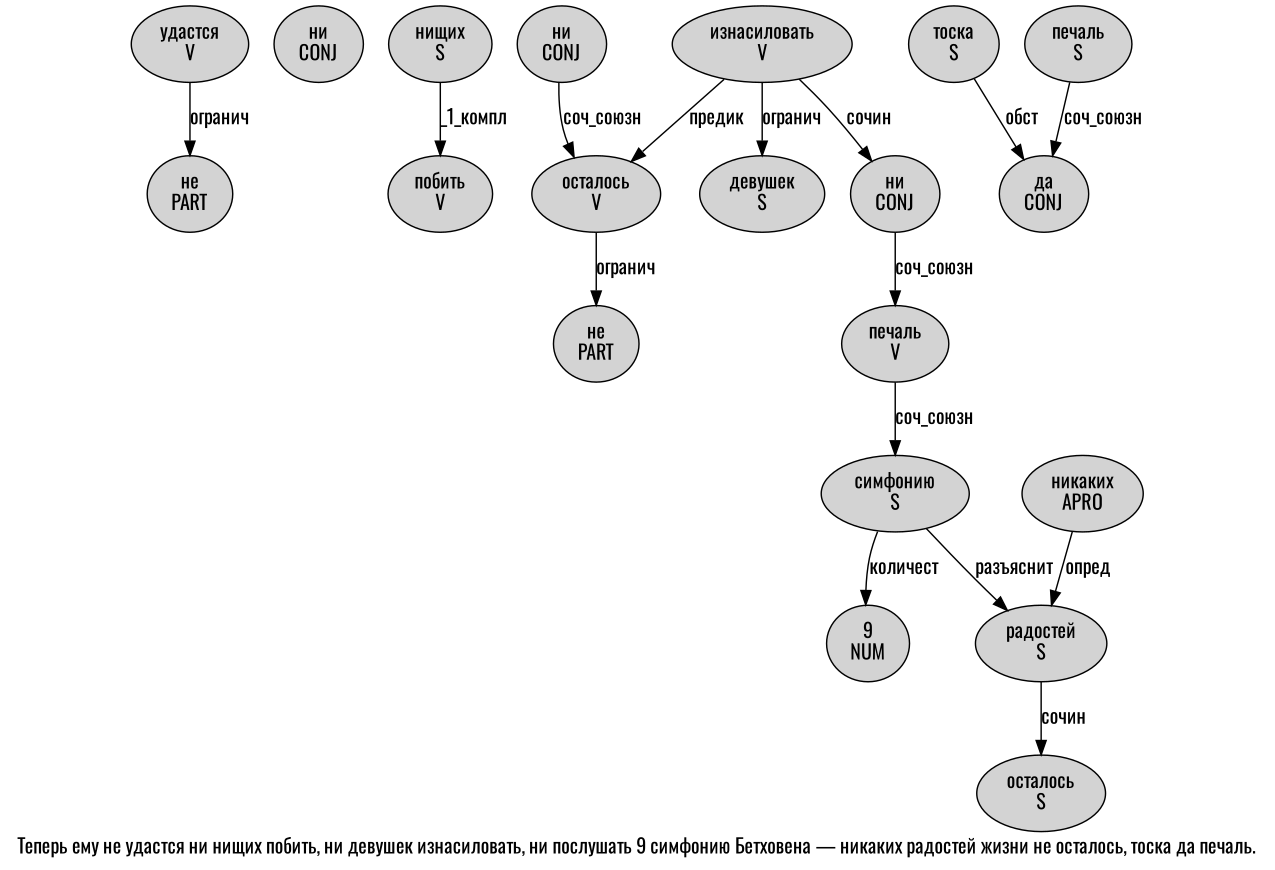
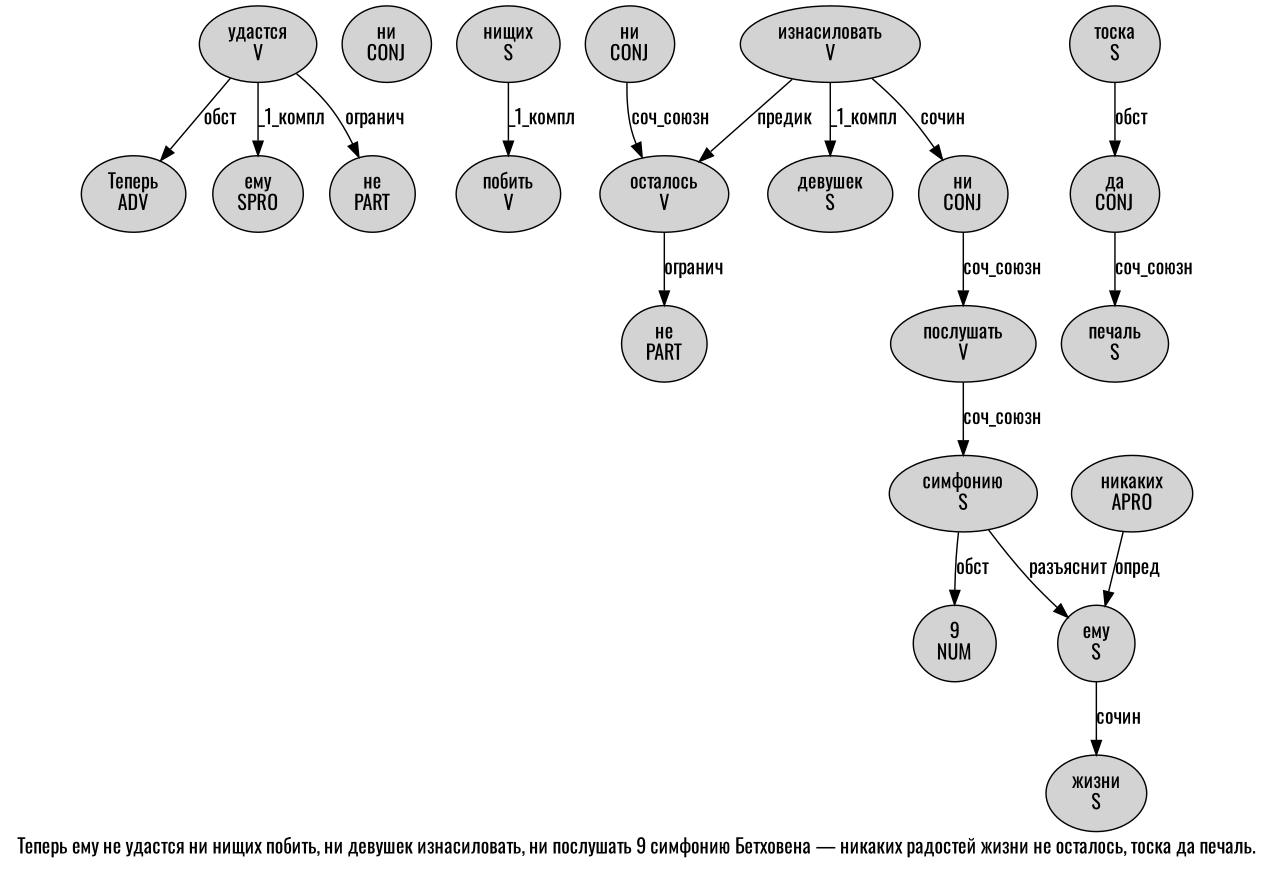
edge "печаль S" -> "да CONJ": reversed
edge "изнасиловать V" -> "девушек S": label "огранич" -> "_1_компл"
node "Теперь ADV": added
node "ему SPRO": added
node "печаль V": label "печаль V" -> "послушать V"
edge "симфонию S" -> "9 NUM": label "количест" -> "обст"
node "радостей S": label "радостей S" -> "ему S"
node "осталось S": label "осталось S" -> "жизни S"
